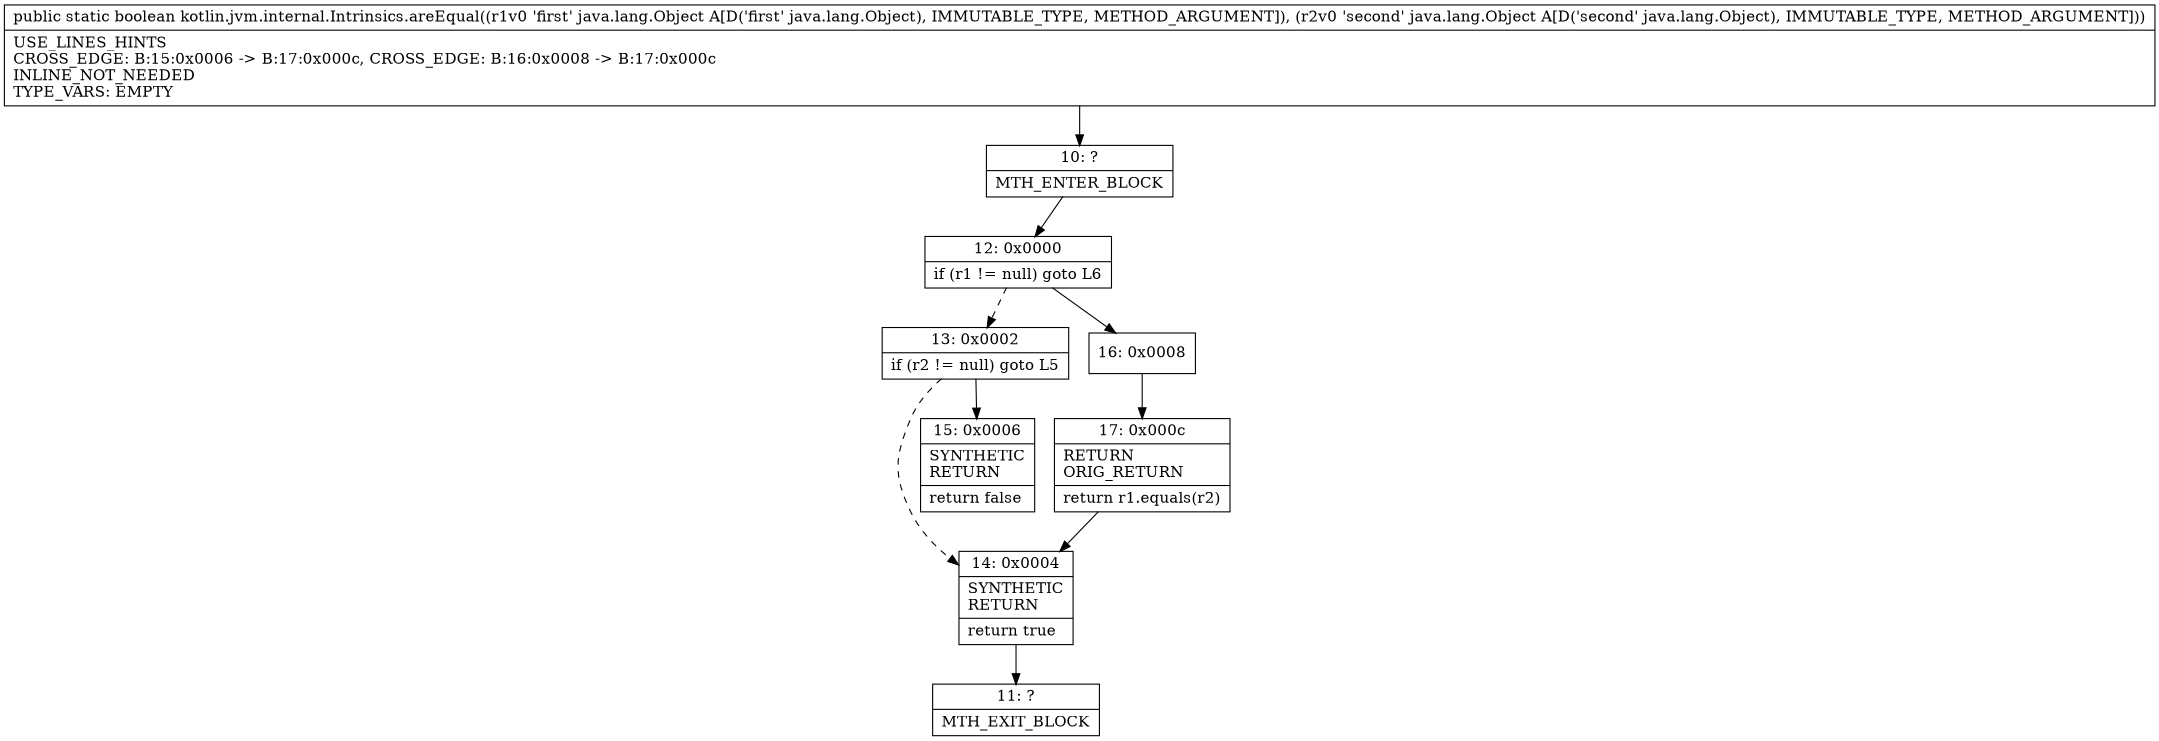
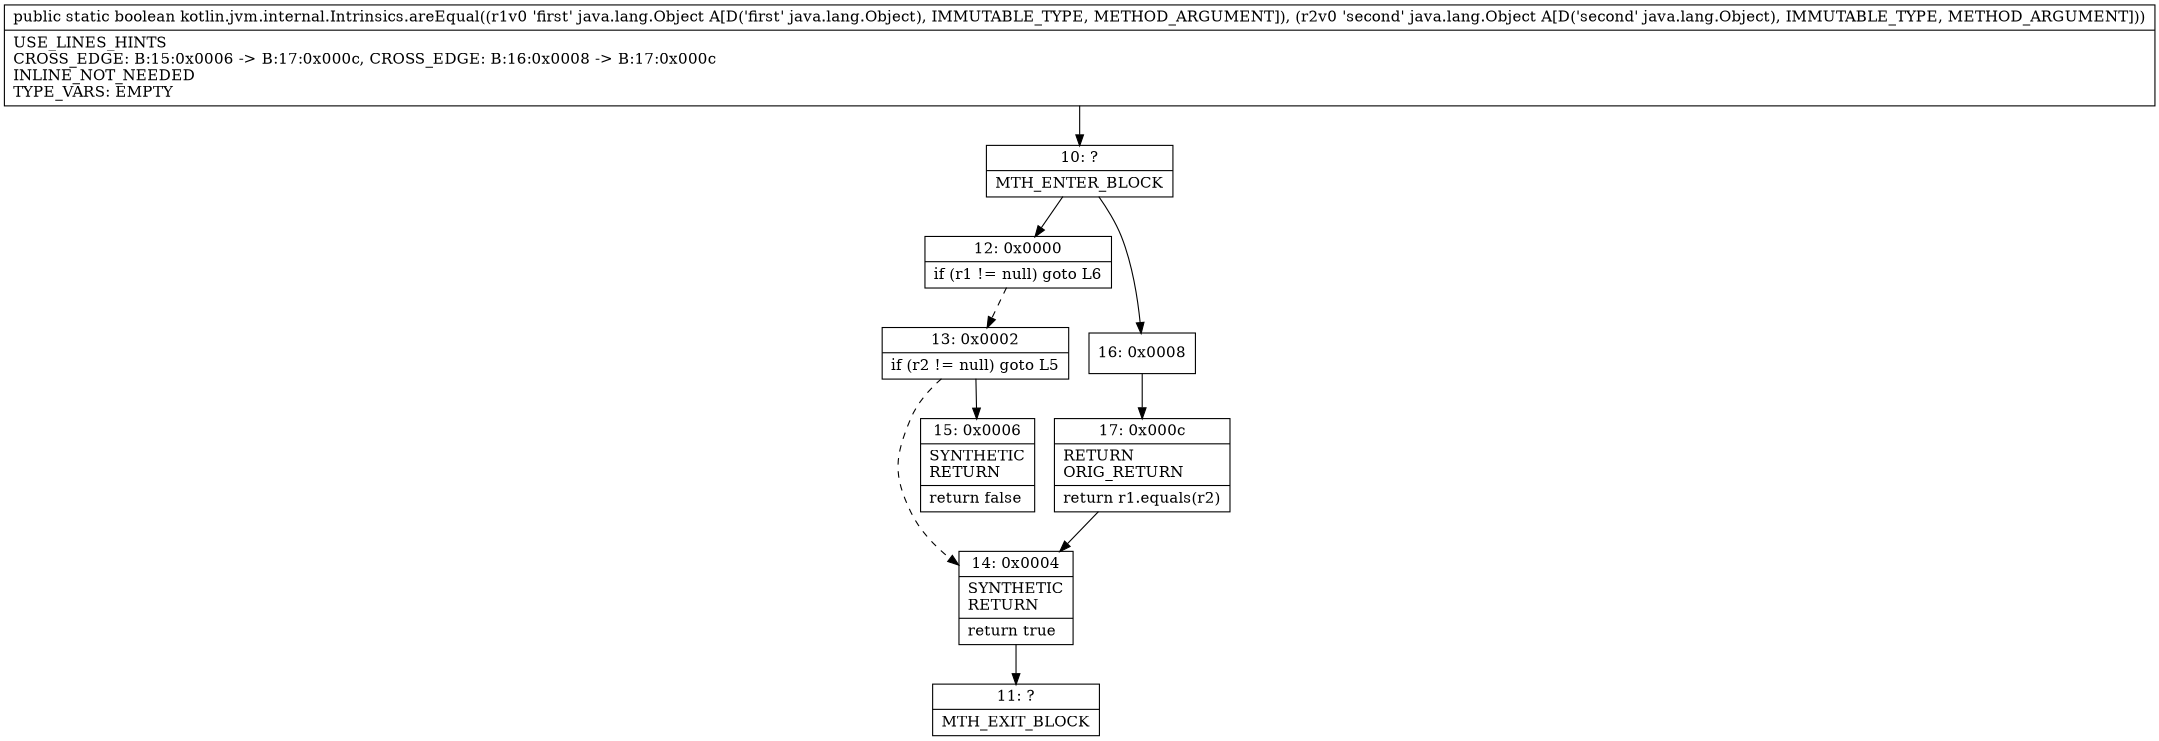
edge "12: 0x0000" -> "16: 0x0008": now "10: ?" -> "16: 0x0008"
